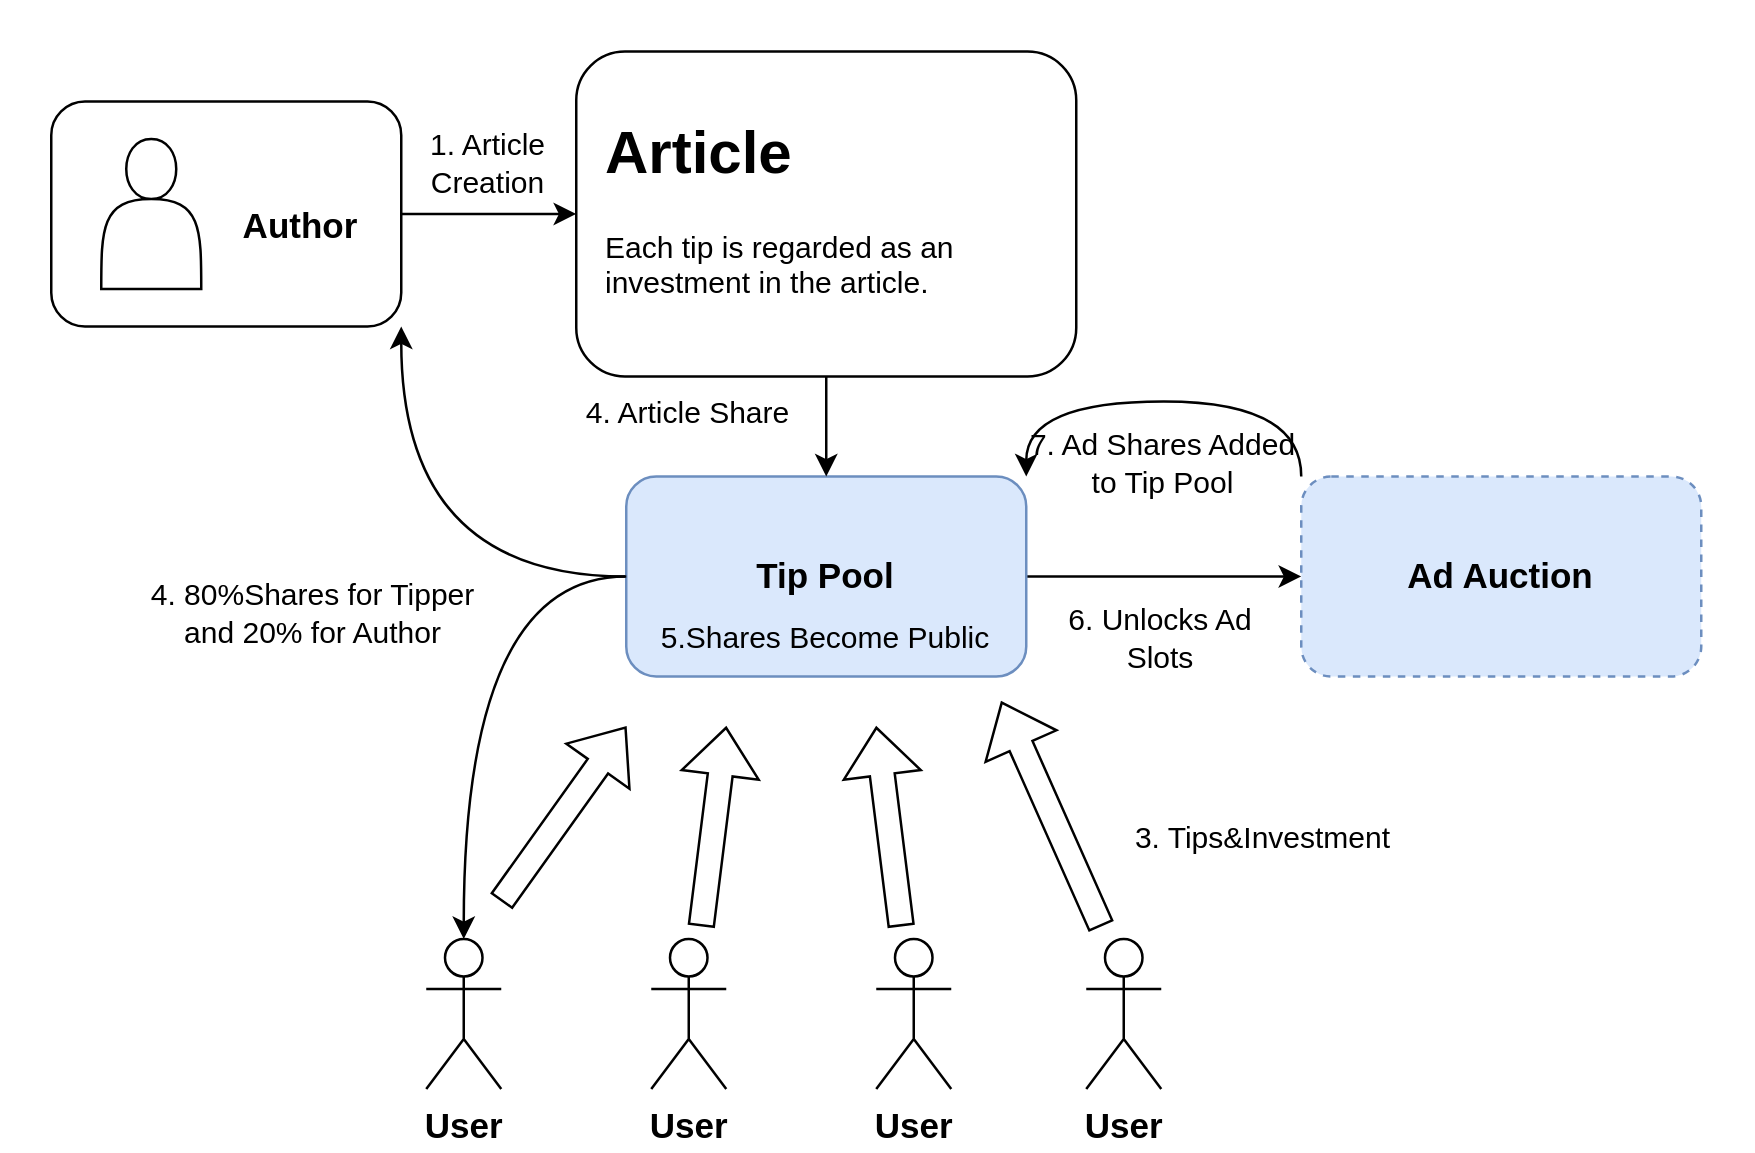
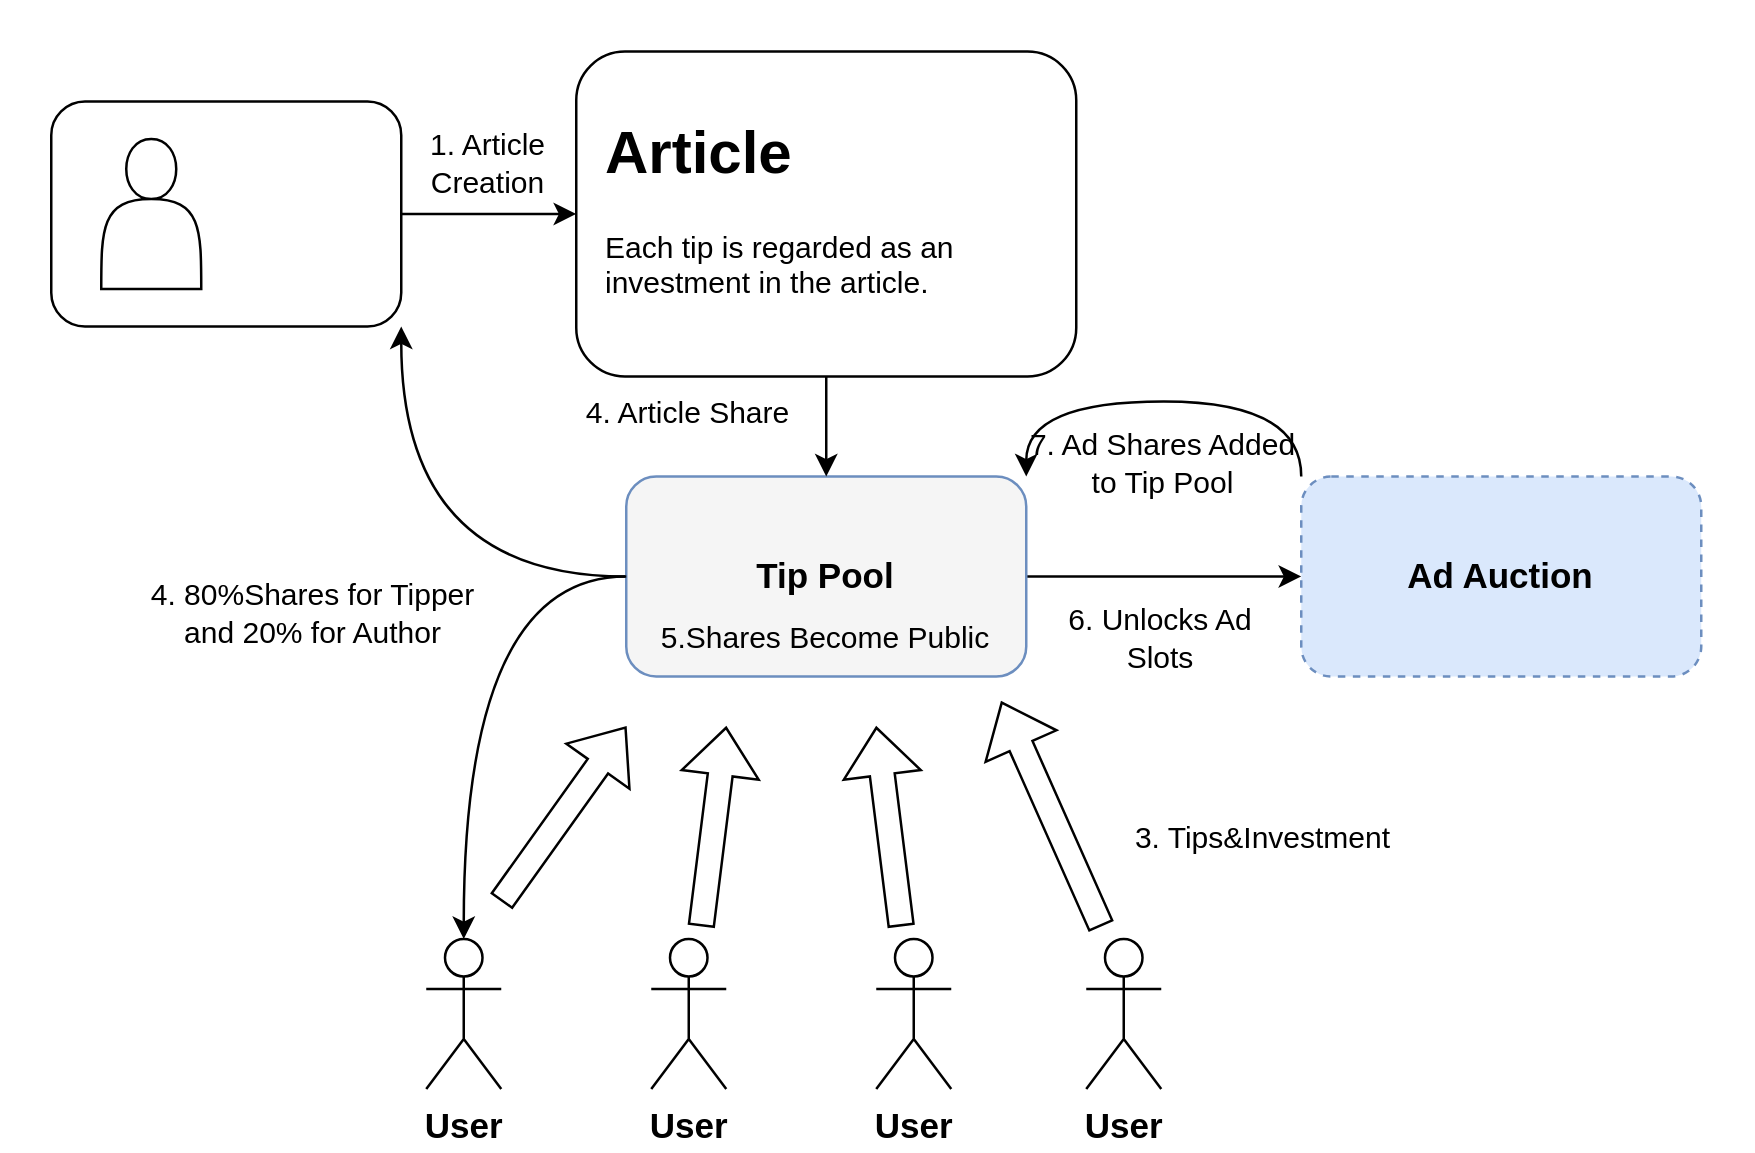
node "Author": removed
node "Tip Pool": fillcolor #dae8fc -> #f5f5f5
